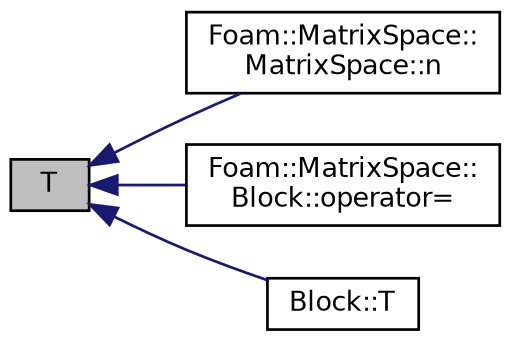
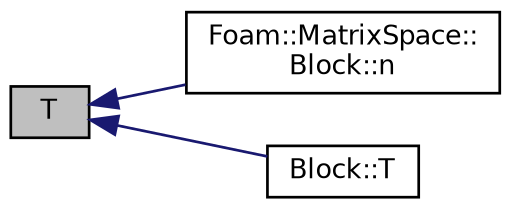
node "Foam::MatrixSpace:: MatrixSpace::n": label "Foam::MatrixSpace:: MatrixSpace::n" -> "Foam::MatrixSpace:: Block::n"
node "Foam::MatrixSpace:: Block::operator=": removed
